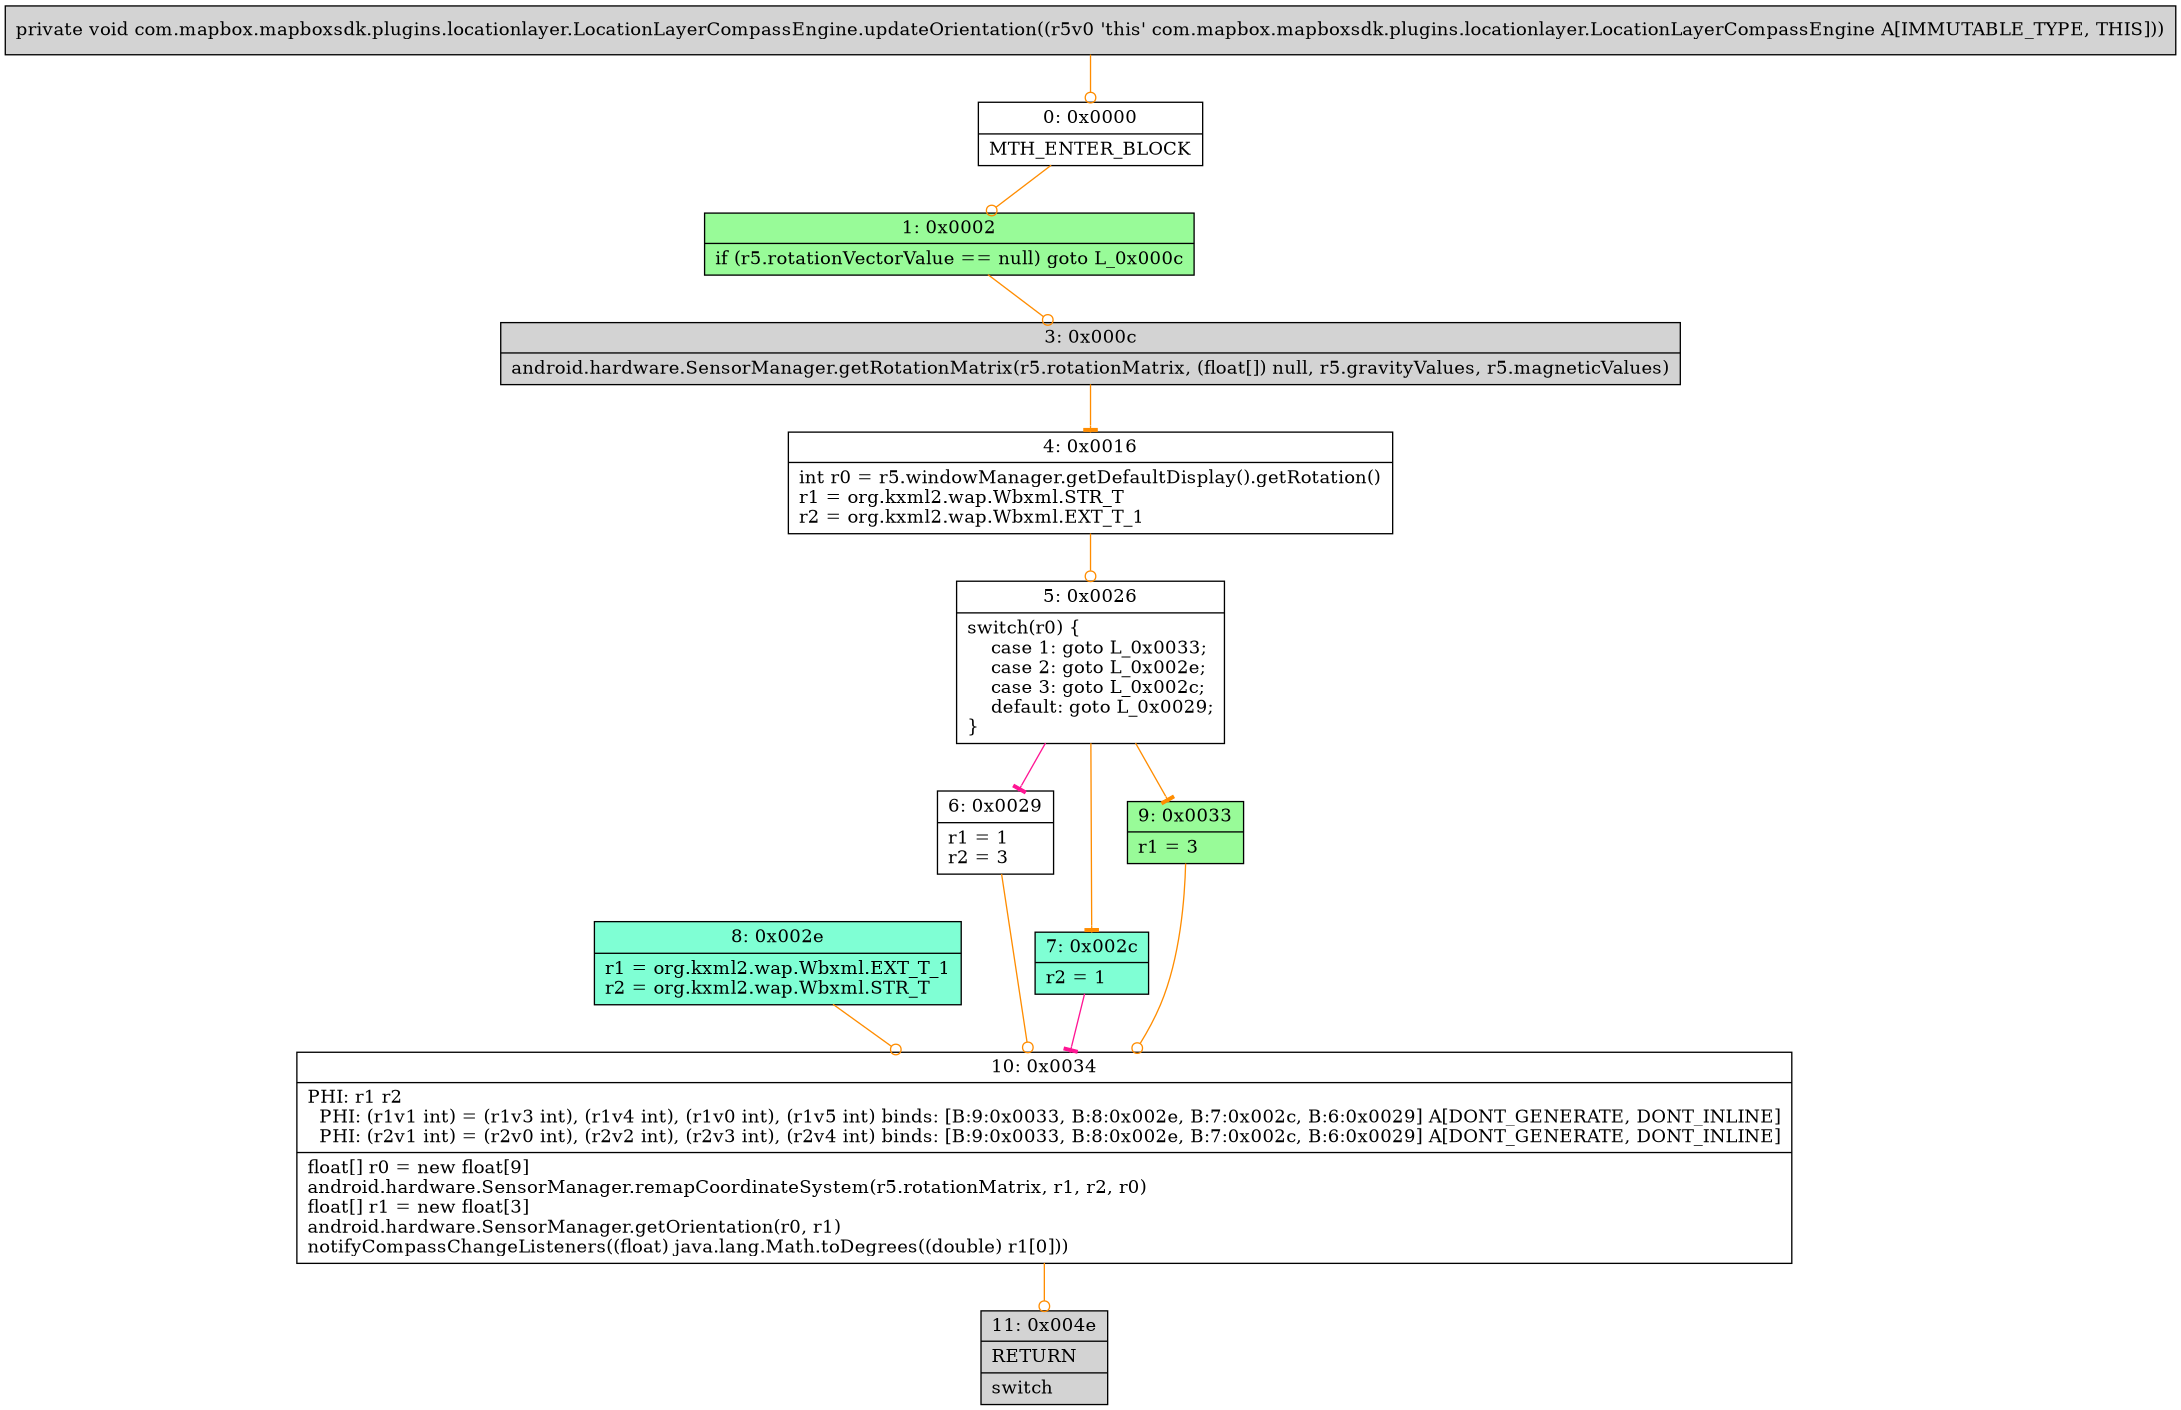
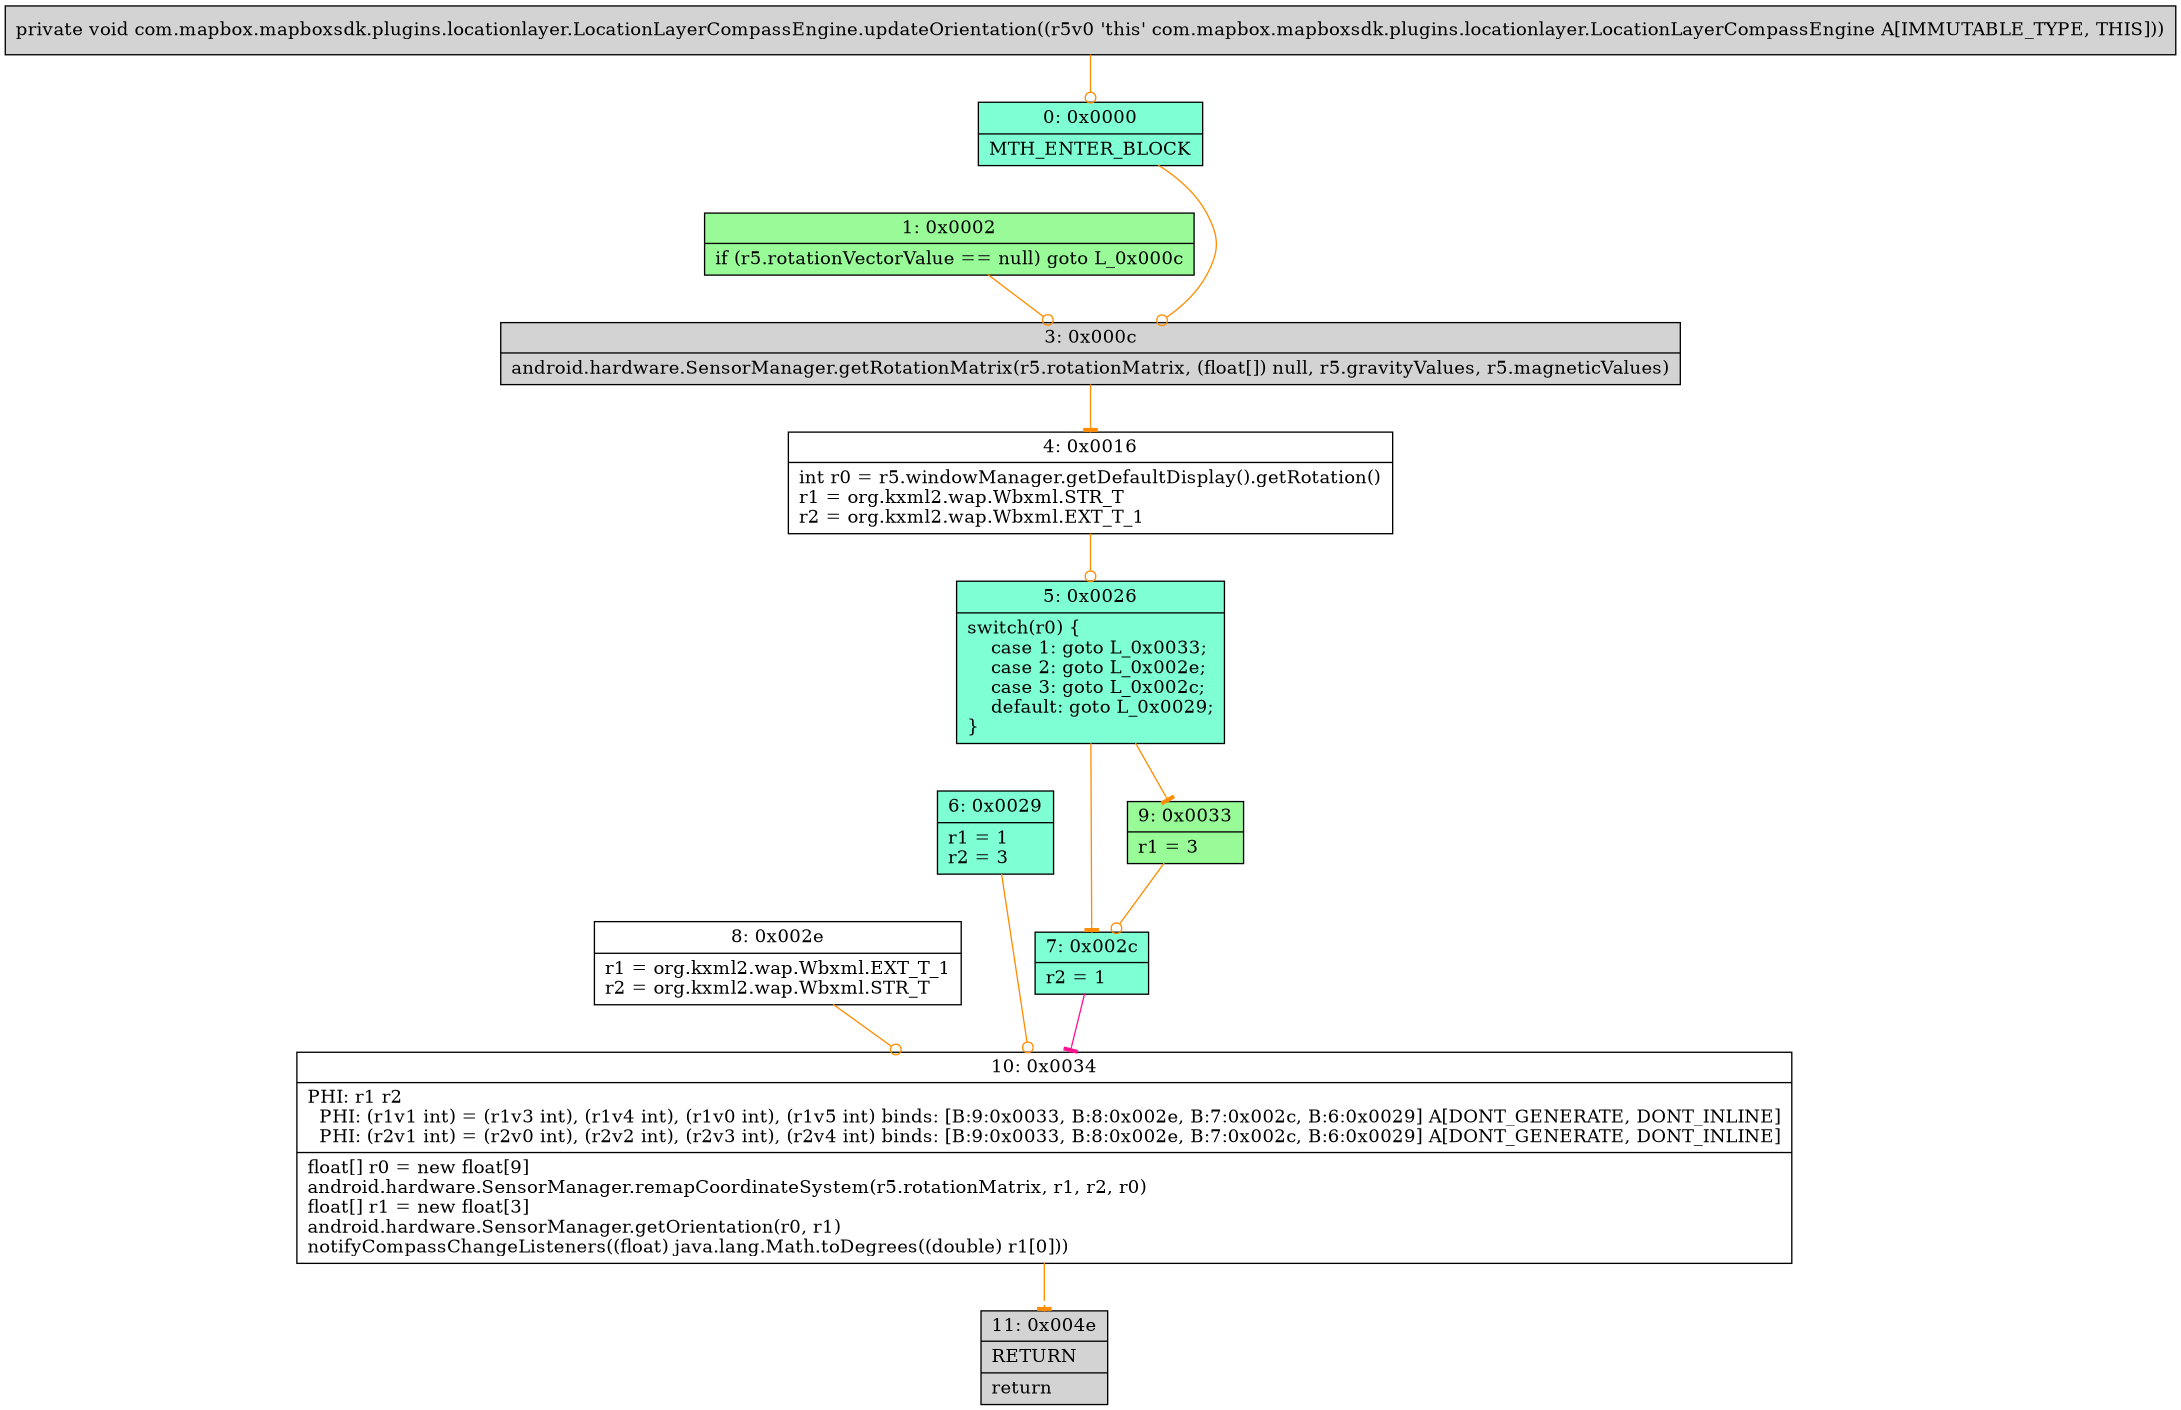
node "0: 0x0000": fillcolor white -> aquamarine
edge "0: 0x0000" -> "1: 0x0002": now "0: 0x0000" -> "3: 0x000c"
node "5: 0x0026": fillcolor white -> aquamarine
edge "5: 0x0026" -> "6: 0x0029": removed
node "6: 0x0029": fillcolor white -> aquamarine
edge "9: 0x0033" -> "10: 0x0034": now "9: 0x0033" -> "7: 0x002c"
node "8: 0x002e": fillcolor aquamarine -> white
edge "10: 0x0034" -> "11: 0x004e": arrowhead odot -> tee
node "11: 0x004e": text "switch" -> "return"
